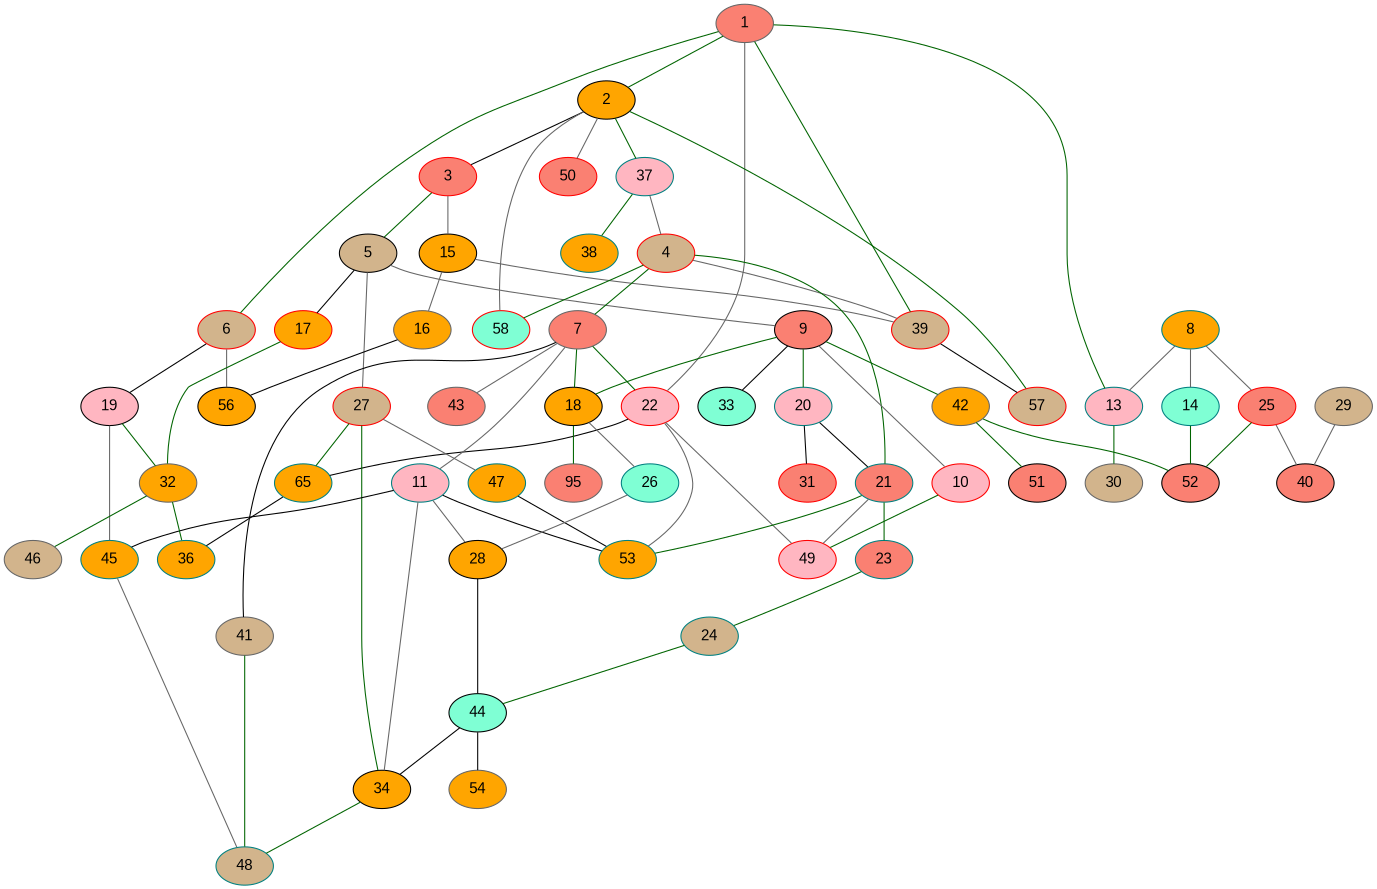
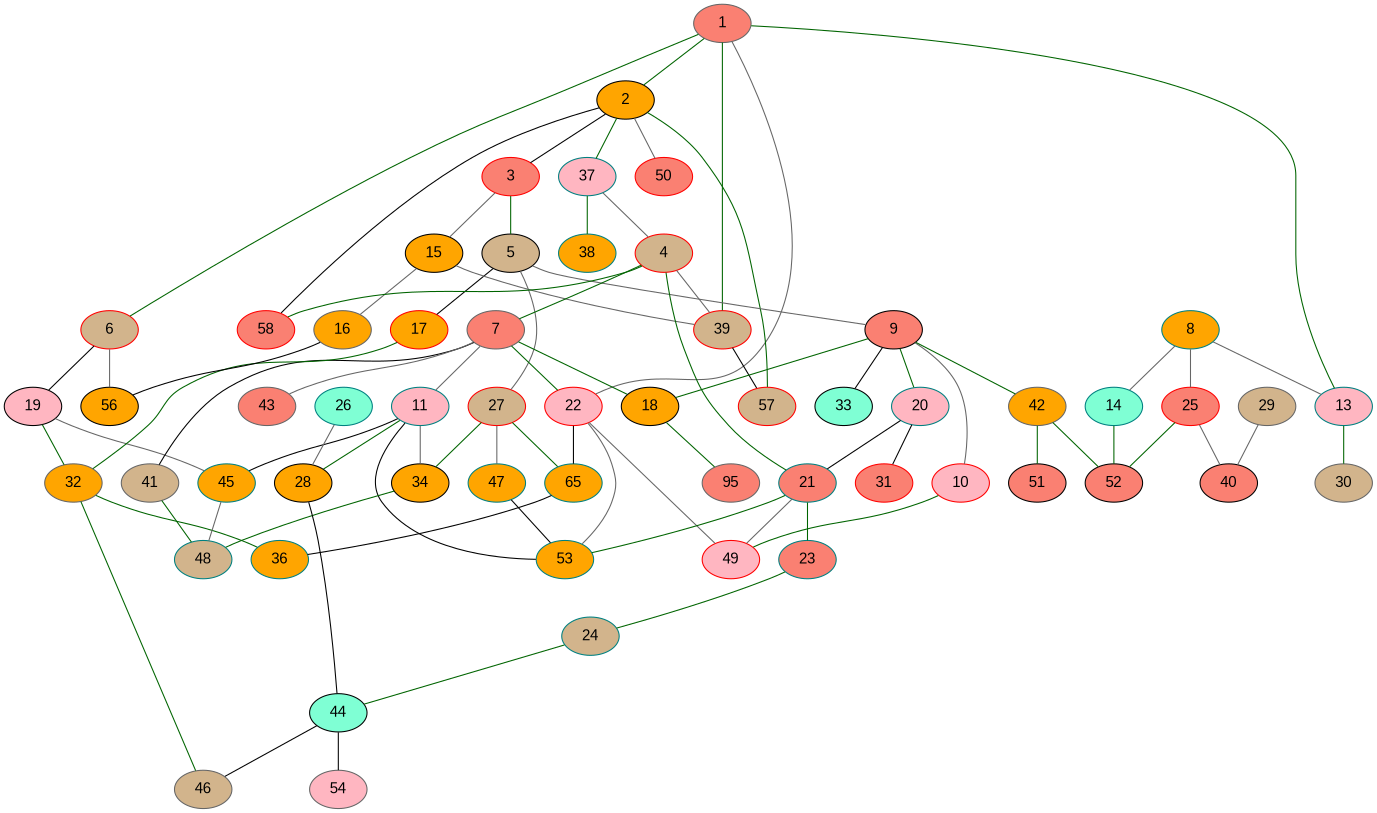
edge "2" -- "58": color gray40 -> black
node "58": fillcolor aquamarine -> salmon
edge "18" -- "26": removed
edge "11" -- "28": color gray40 -> darkgreen
edge "44" -- "34": now "44" -- "46"
node "54": fillcolor orange -> lightpink
